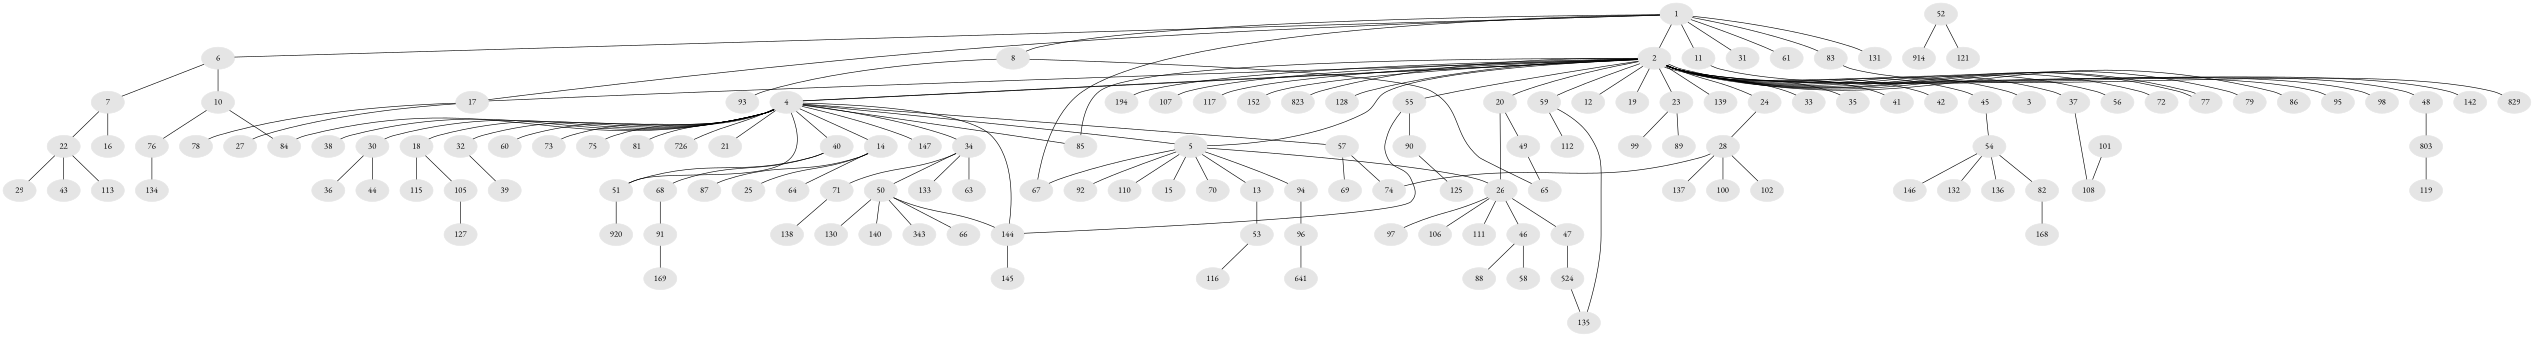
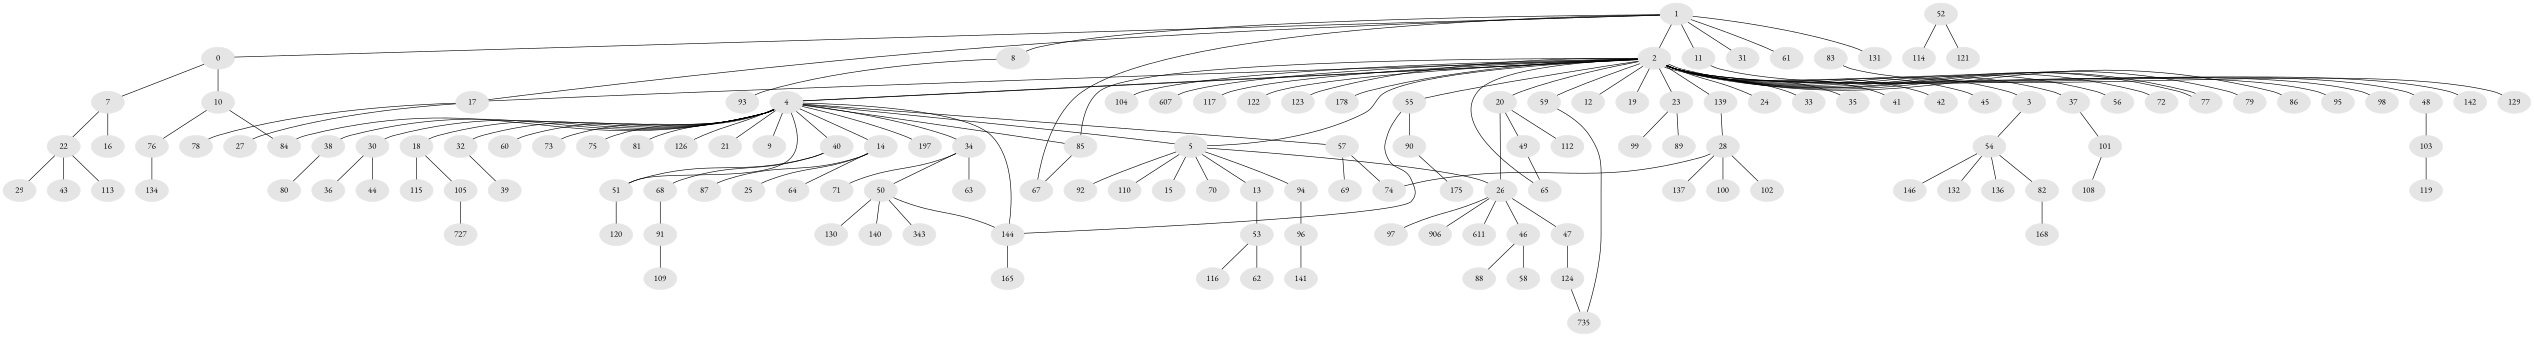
edge "1" -- "83": removed
node "6": label "6" -> "0"
node "914": label "914" -> "114"
edge "8" -- "65": now "2" -- "65"
node "194": label "194" -> "104"
node "107": label "107" -> "607"
node "152": label "152" -> "122"
node "823": label "823" -> "123"
node "128": label "128" -> "178"
node "829": label "829" -> "129"
edge "59" -- "112": now "20" -- "112"
edge "24" -- "28": now "139" -- "28"
edge "45" -- "54": now "3" -- "54"
node "726": label "726" -> "126"
node "9": added
node "147": label "147" -> "197"
edge "37" -- "108": now "37" -- "101"
node "803": label "803" -> "103"
edge "5" -- "67": now "85" -- "67"
node "80": added
node "133": removed
node "125": label "125" -> "175"
node "127": label "127" -> "727"
node "920": label "920" -> "120"
node "138": removed
node "66": removed
node "106": label "106" -> "906"
node "111": label "111" -> "611"
node "169": label "169" -> "109"
node "145": label "145" -> "165"
node "62": added
node "641": label "641" -> "141"
node "524": label "524" -> "124"
node "135": label "135" -> "735"
